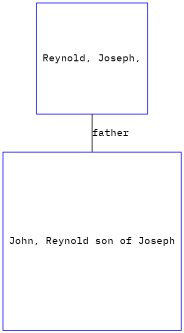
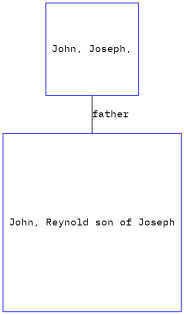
node "Reynold, Joseph,": label "Reynold, Joseph," -> "John, Joseph,"
